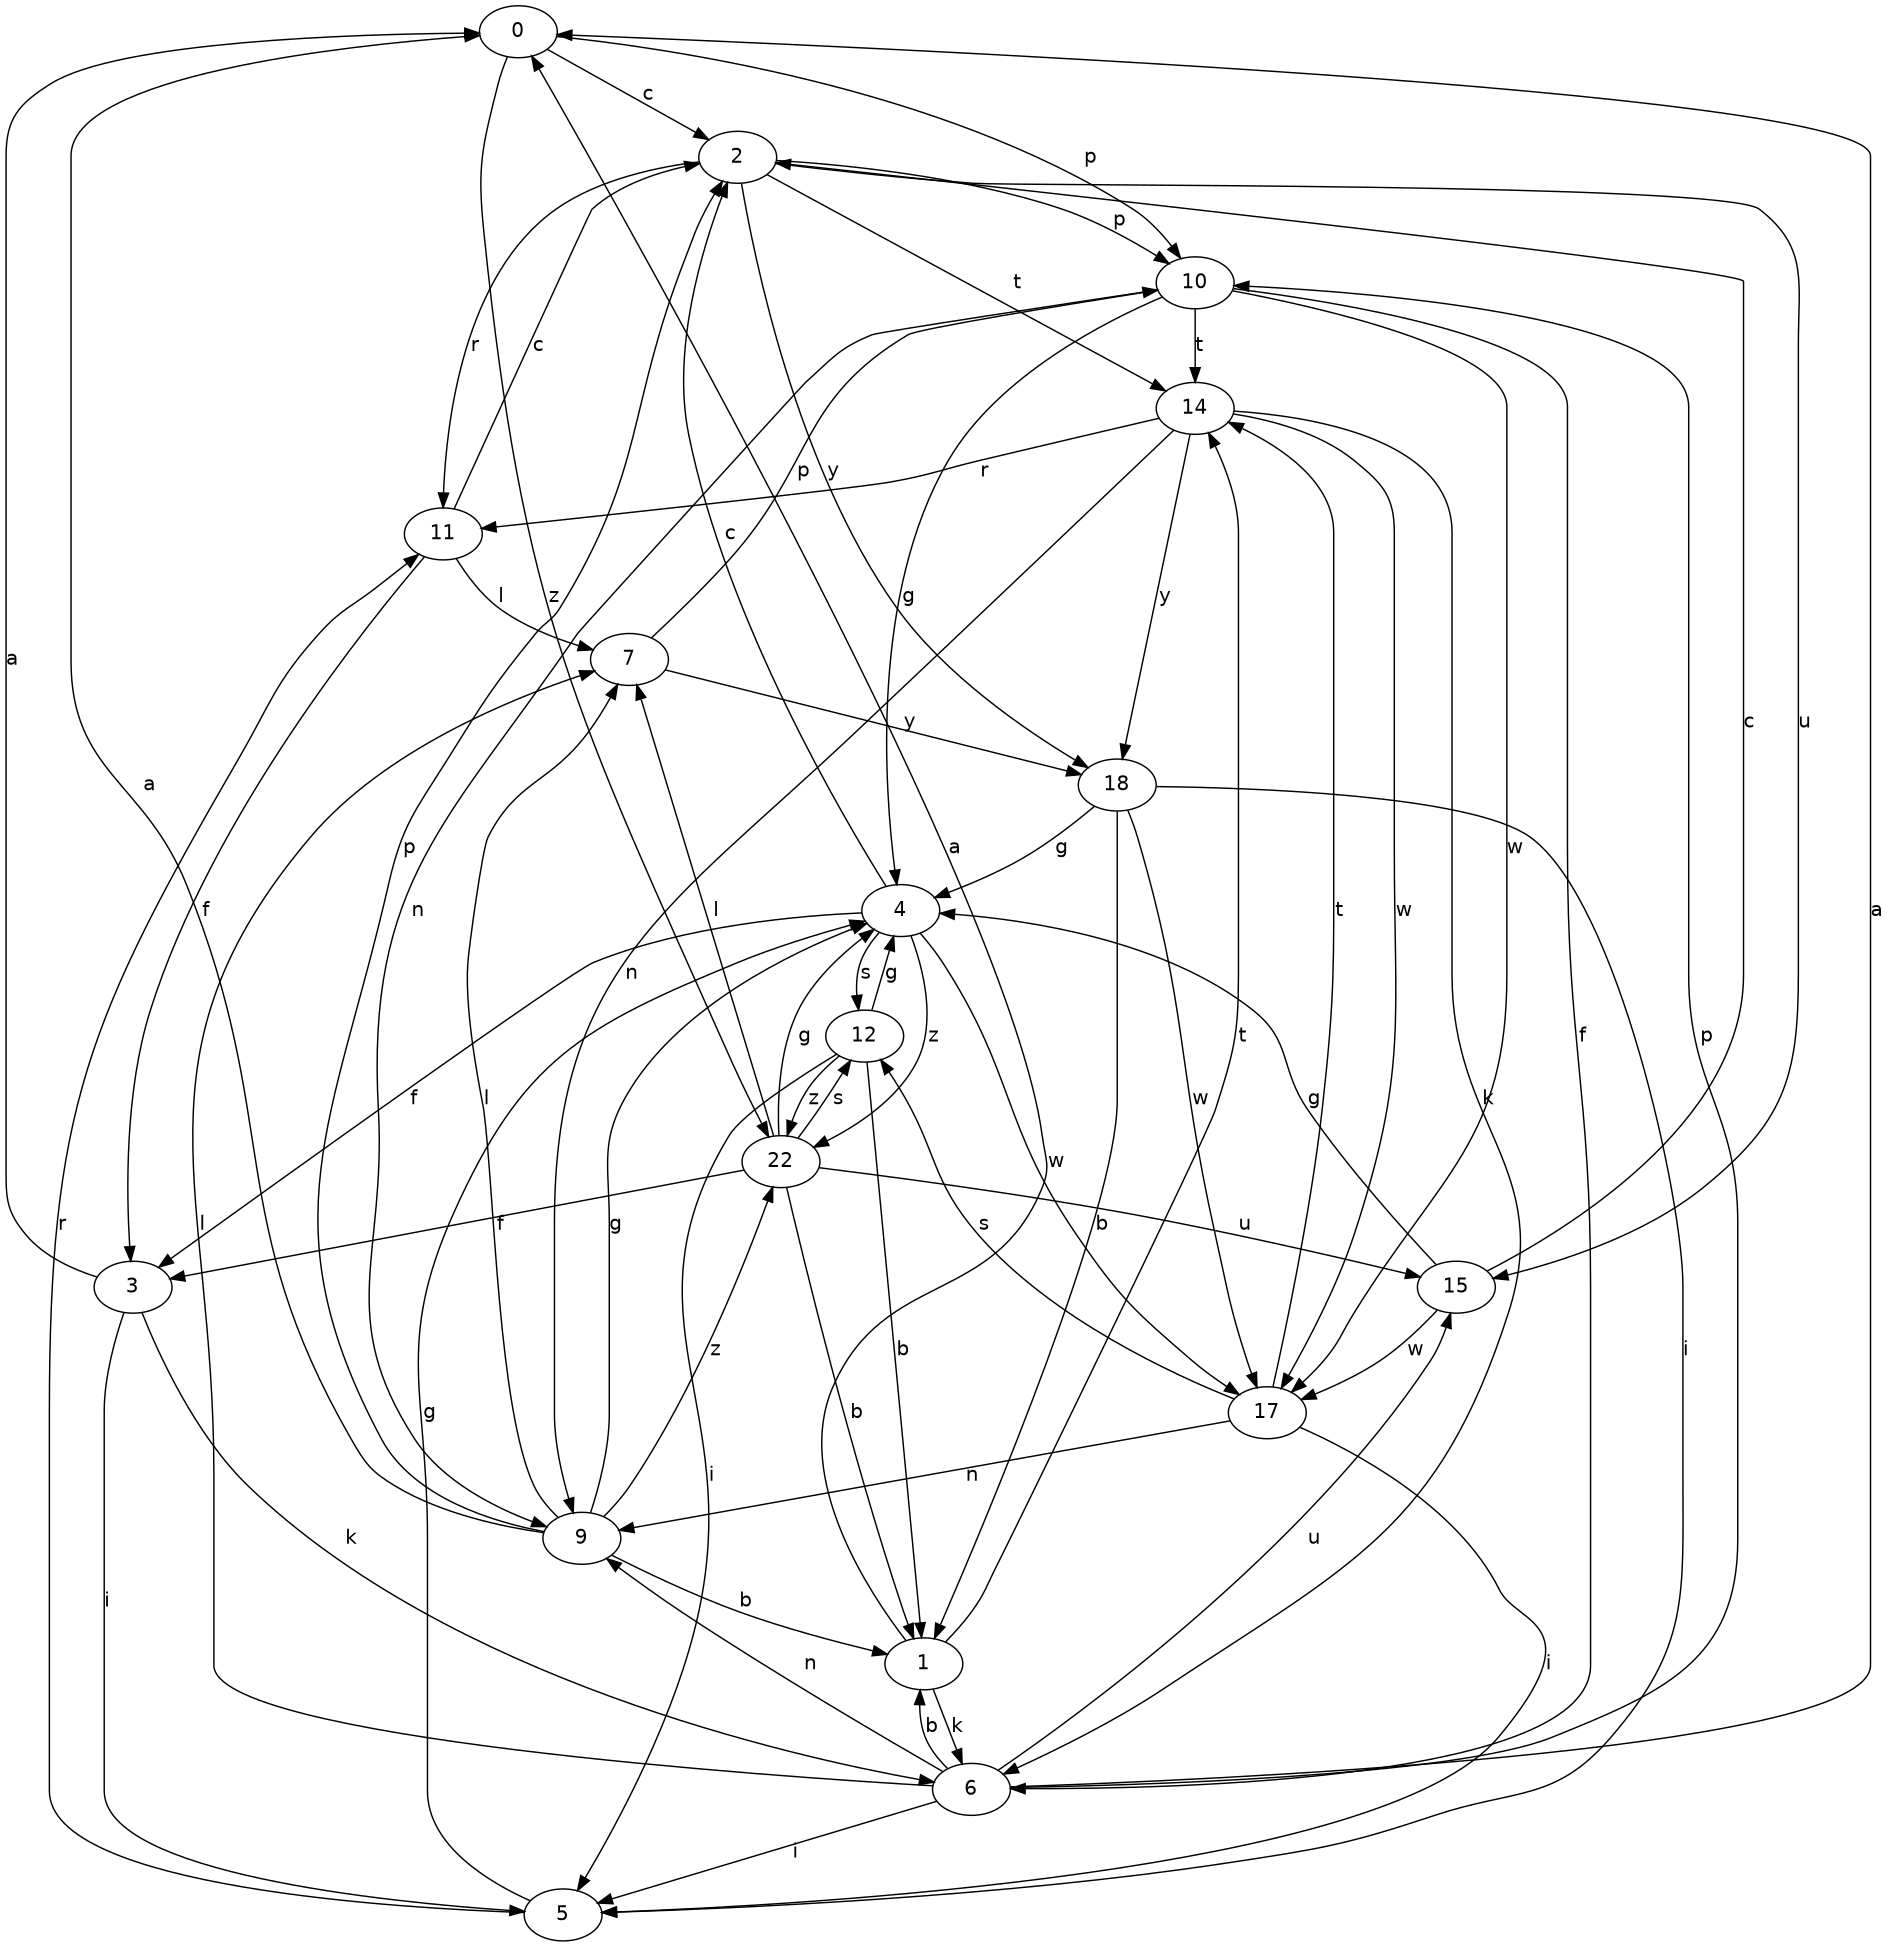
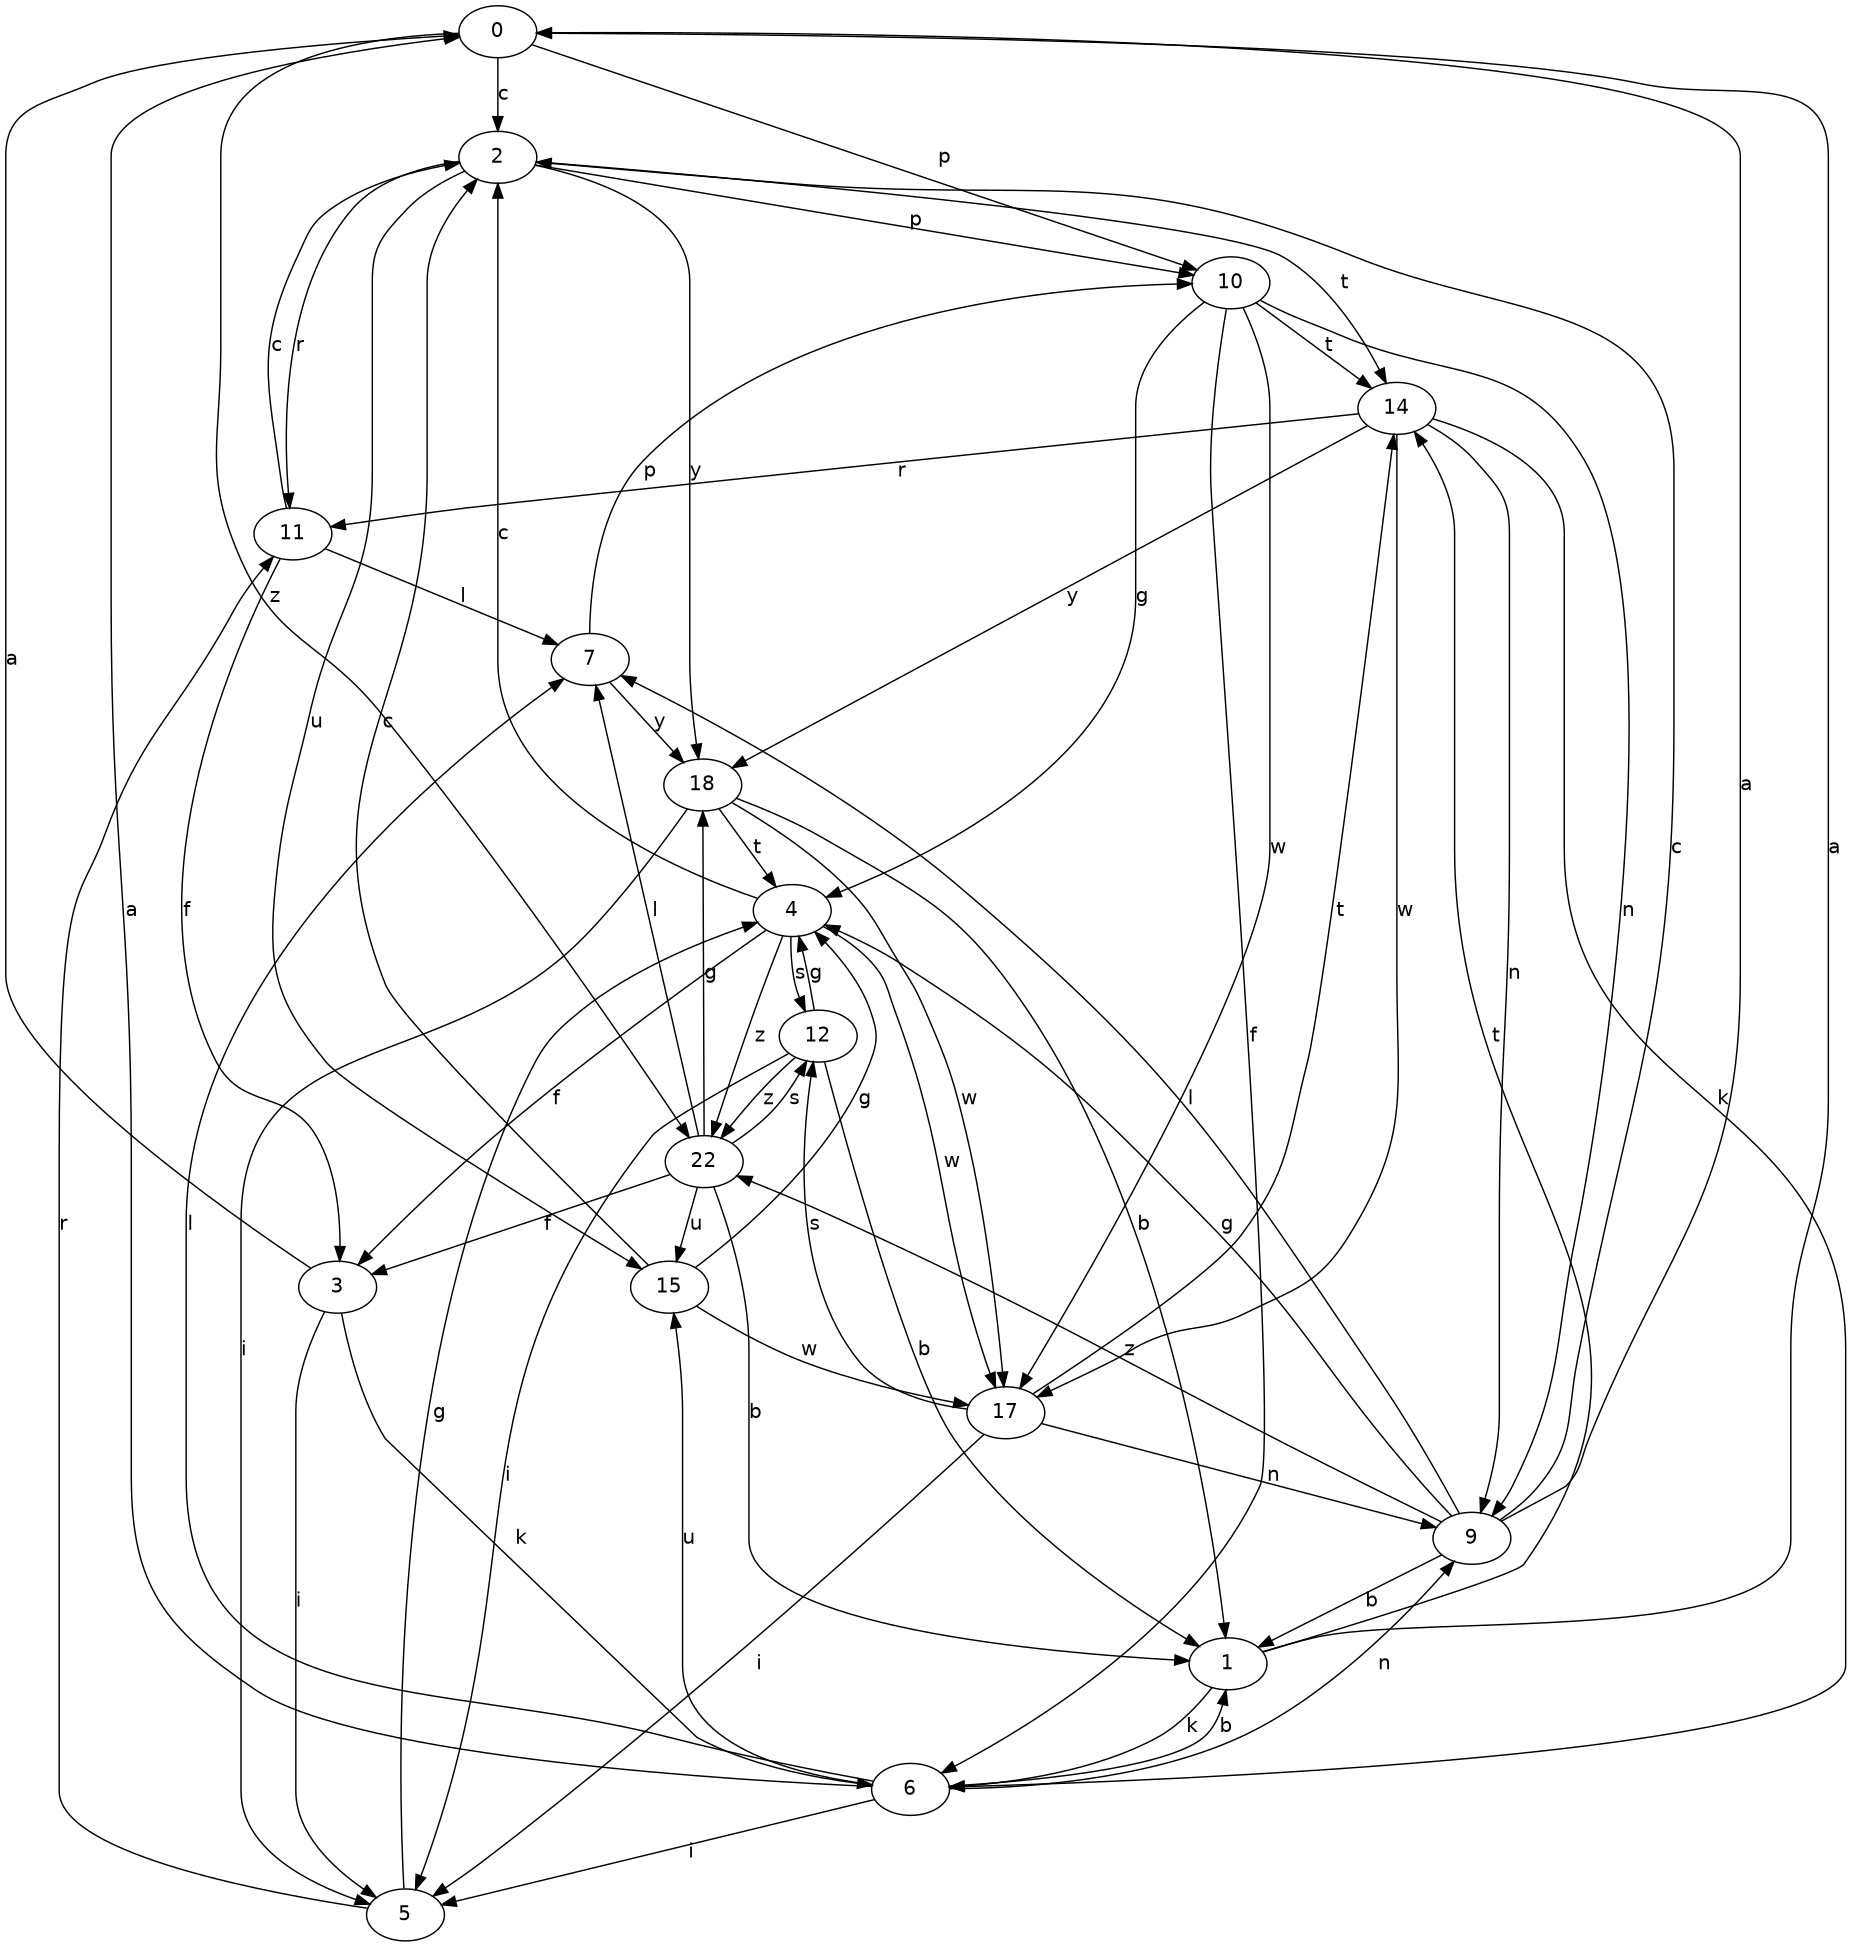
edge "9" -> "2": label "p" -> "c"
edge "18" -> "4": label "g" -> "t"
edge "22" -> "4": now "22" -> "18"
edge "6" -> "10": removed, label "p"
